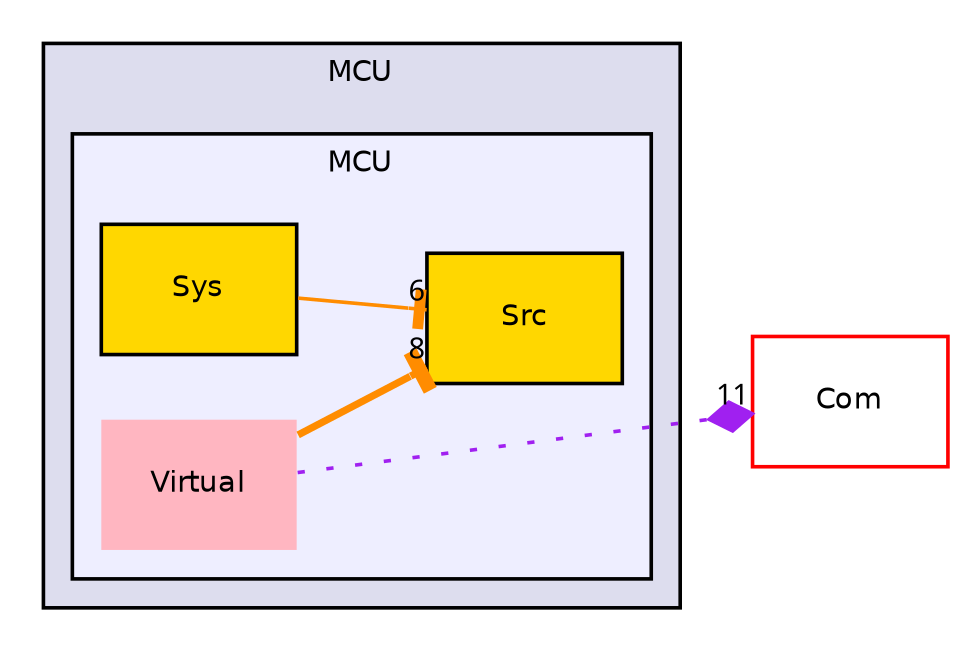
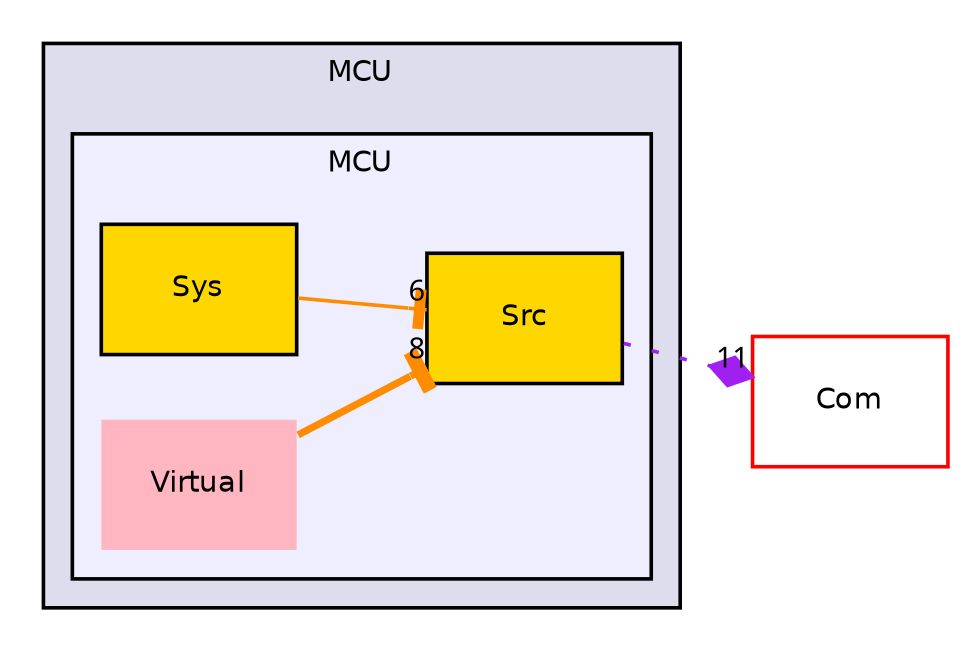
edge "Virtual" -> "Com": now "Src" -> "Com"
